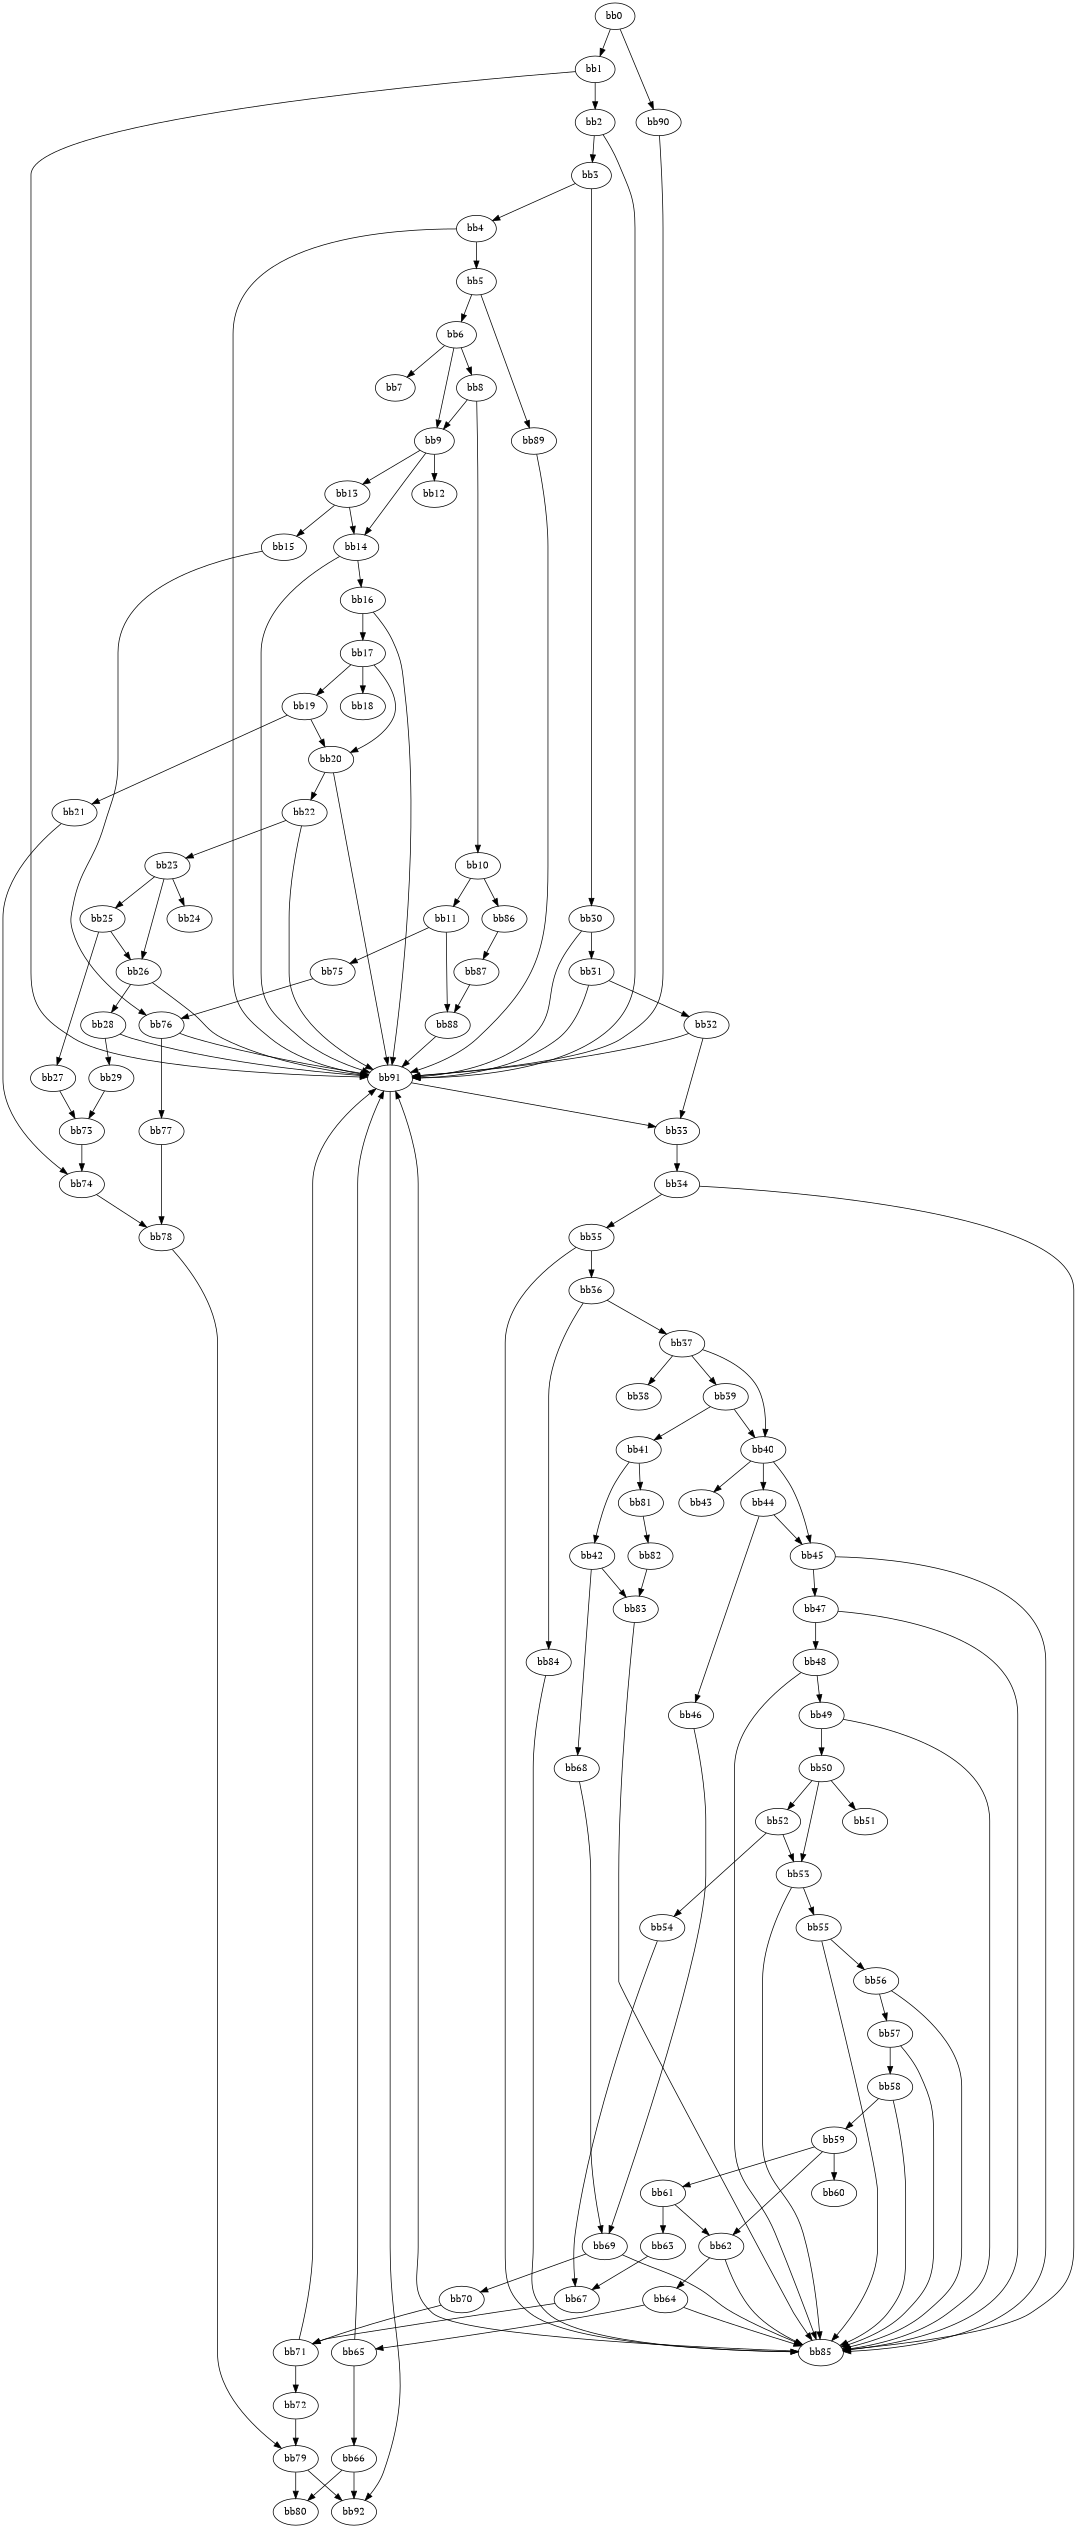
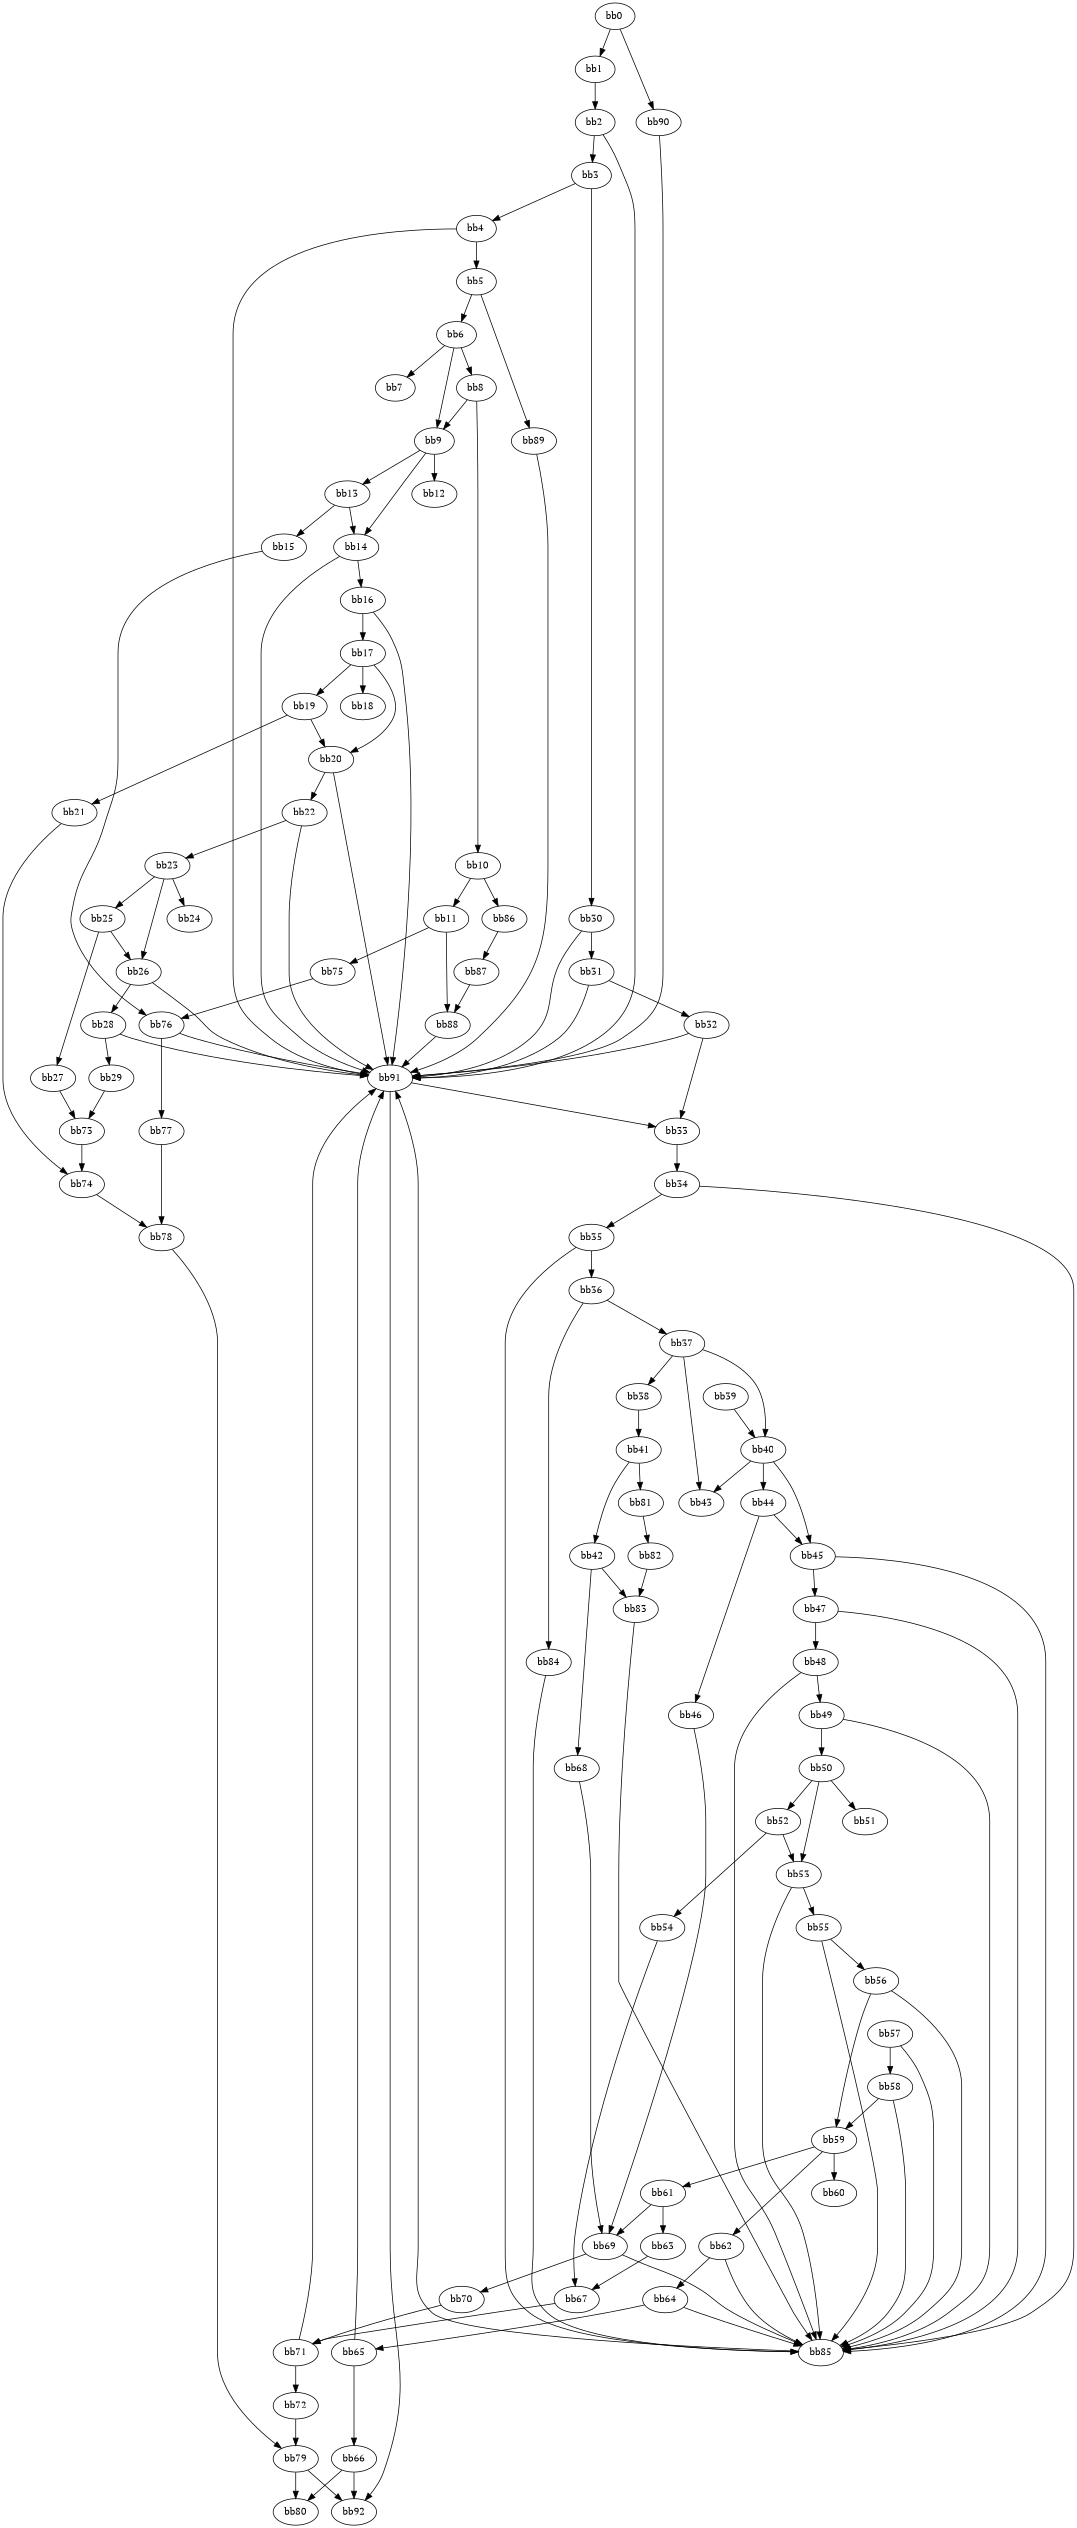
edge "bb1" -> "bb91": removed
edge "bb37" -> "bb39": now "bb37" -> "bb43"
edge "bb39" -> "bb41": now "bb38" -> "bb41"
edge "bb56" -> "bb57": now "bb56" -> "bb59"
edge "bb61" -> "bb62": now "bb61" -> "bb69"
